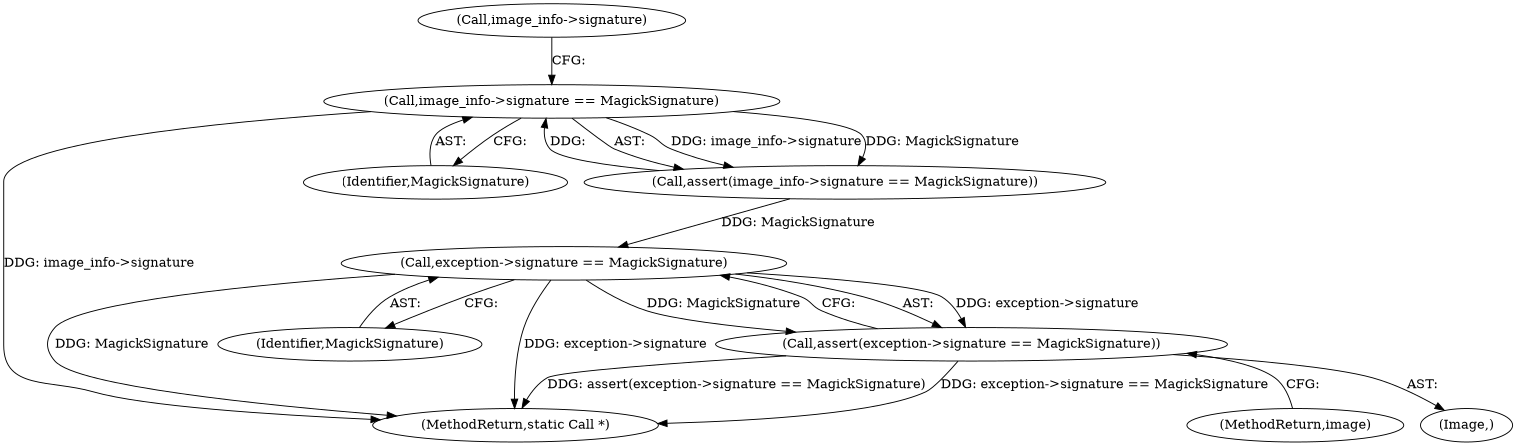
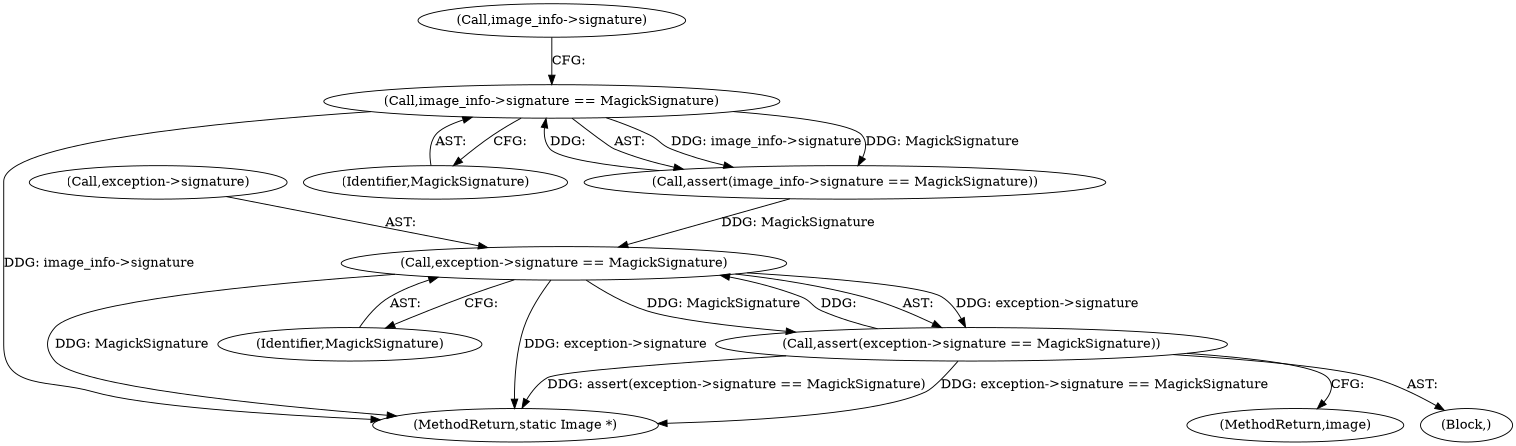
node "(Call,exception->signature)": added
edge "(Call,assert(exception->signature == MagickSignature))" -> "(Call,exception->signature == MagickSignature)": label "CFG: " -> "DDG: "
edge "(MethodReturn,image)" -> "(Call,assert(exception->signature == MagickSignature))": reversed
node "(MethodReturn,static Call *)": label "(MethodReturn,static Call *)" -> "(MethodReturn,static Image *)"
node "(Image,)": label "(Image,)" -> "(Block,)"
